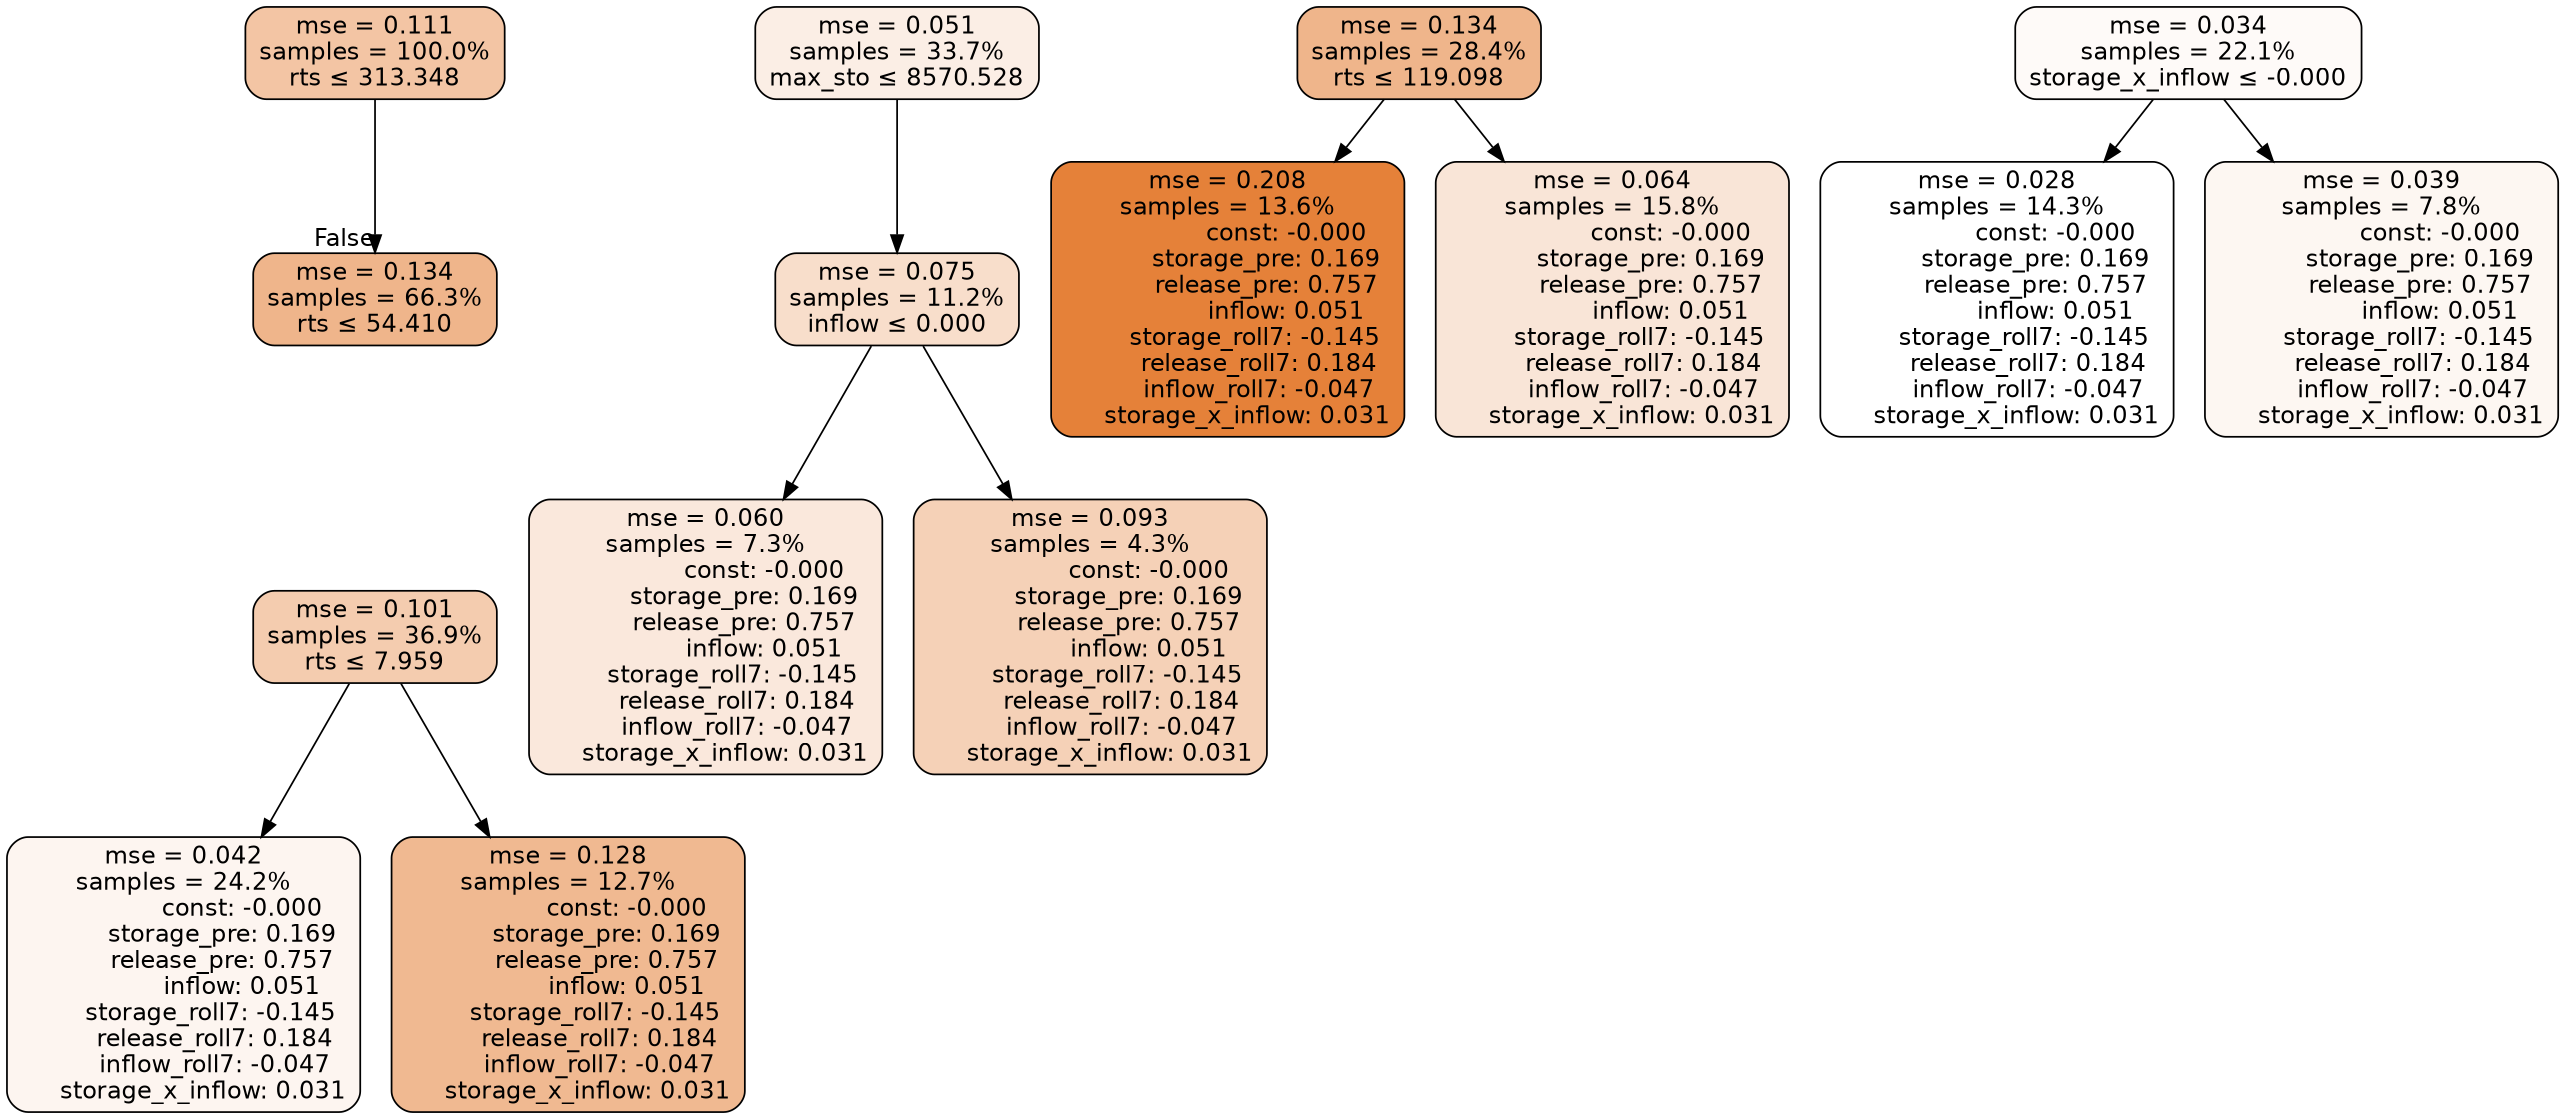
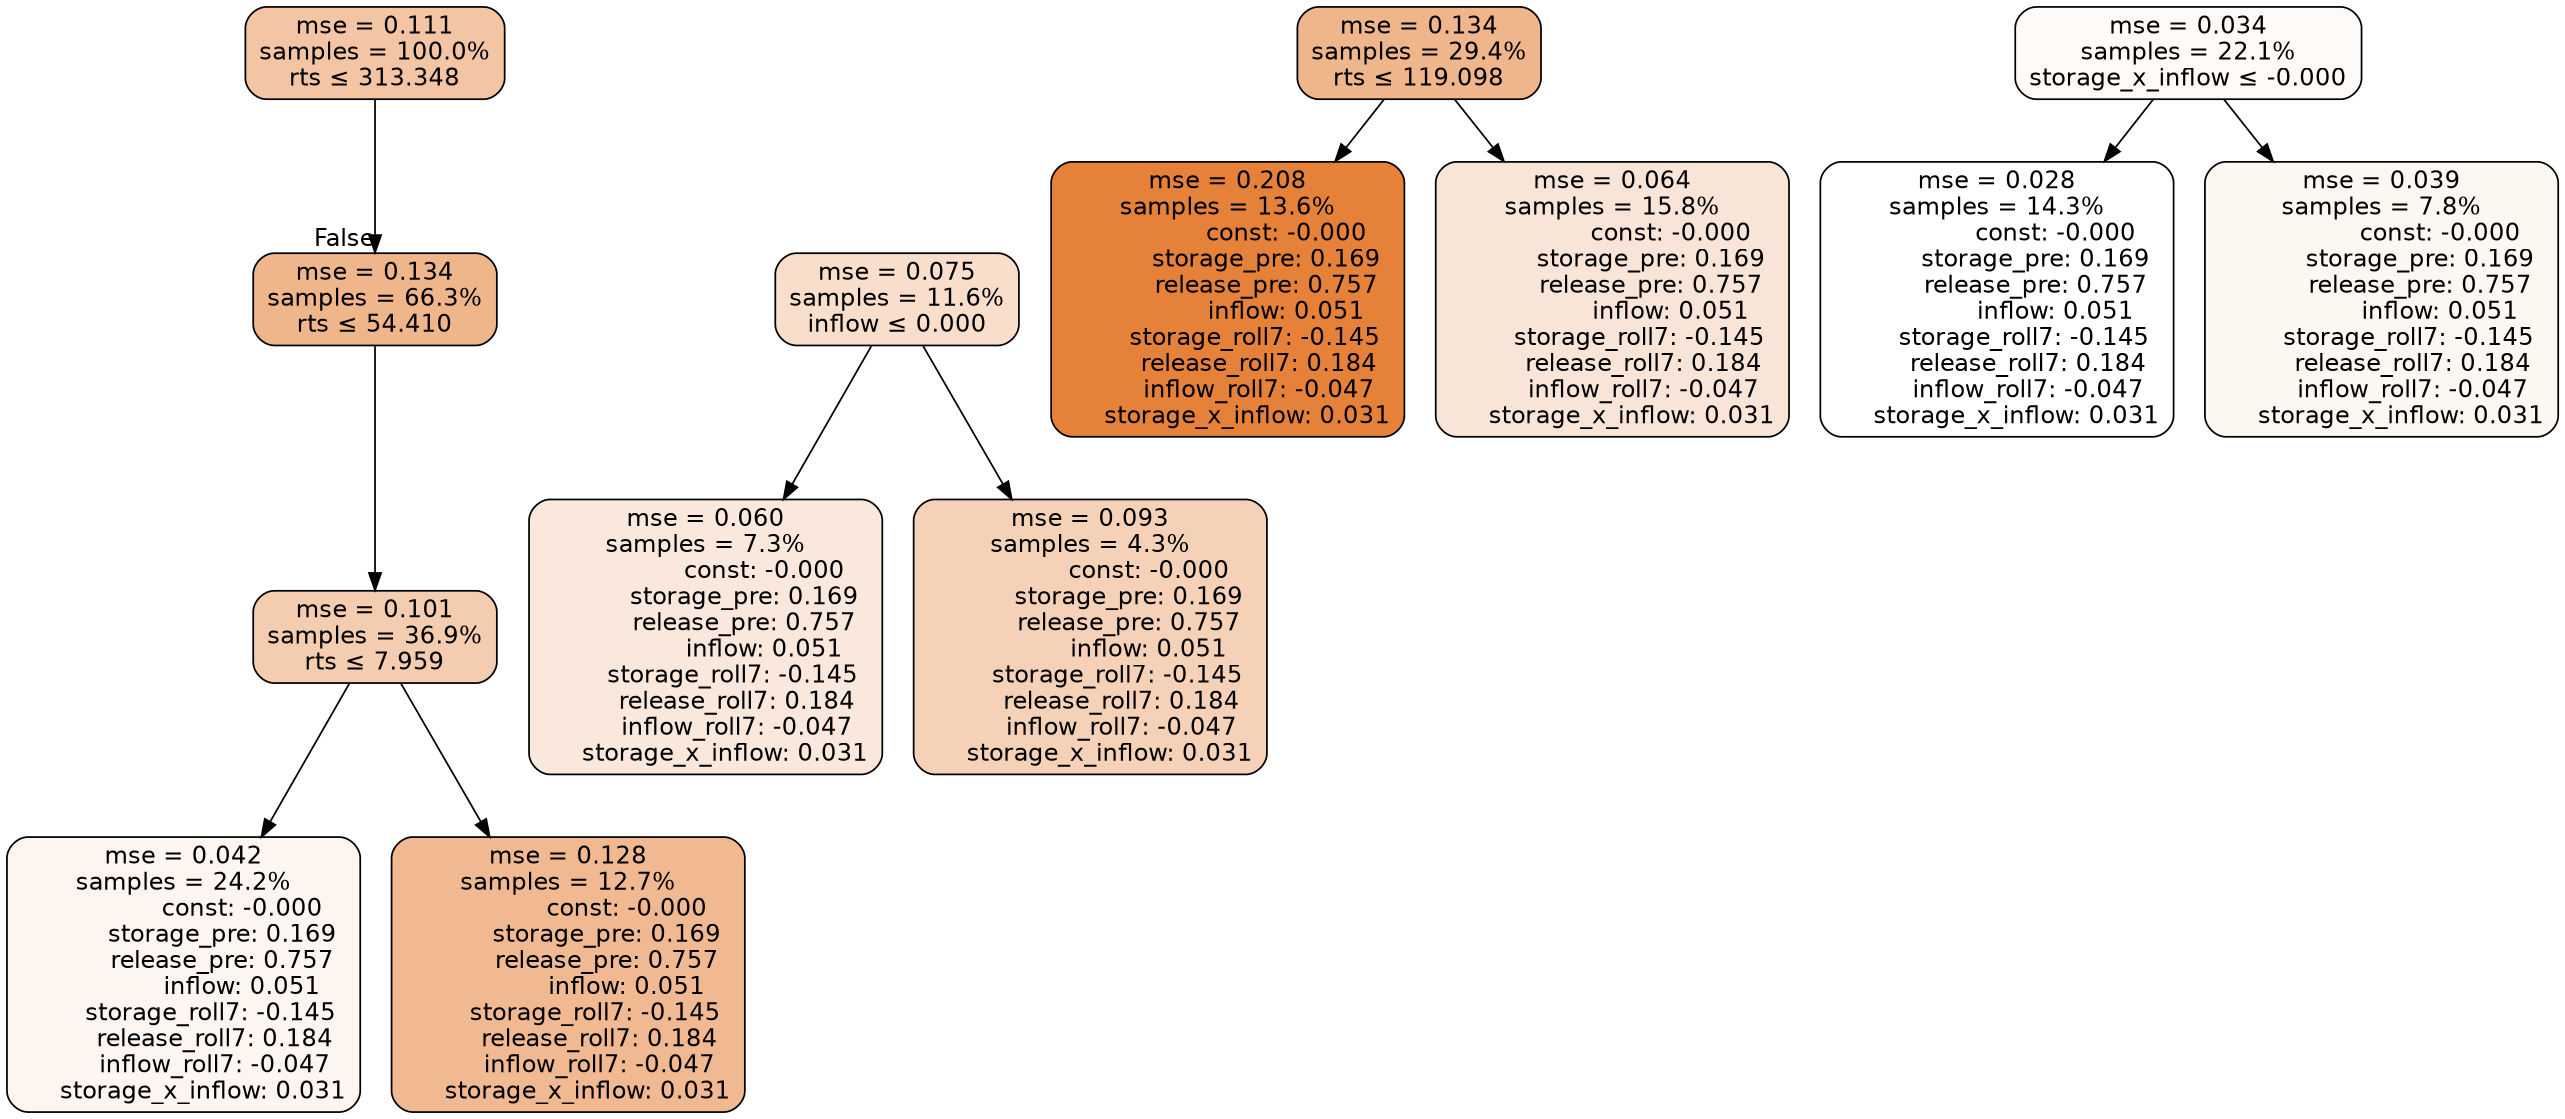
node "mse = 0.051 samples = 33.7% max_sto ≤ 8570.528": removed
node "mse = 0.134 samples = 28.4% rts ≤ 119.098": label "mse = 0.134 samples = 28.4% rts ≤ 119.098" -> "mse = 0.134 samples = 29.4% rts ≤ 119.098"
node "mse = 0.075 samples = 11.2% inflow ≤ 0.000": label "mse = 0.075 samples = 11.2% inflow ≤ 0.000" -> "mse = 0.075 samples = 11.6% inflow ≤ 0.000"
edge "mse = 0.134 samples = 66.3% rts ≤ 54.410" -> "mse = 0.101 samples = 36.9% rts ≤ 7.959": added
